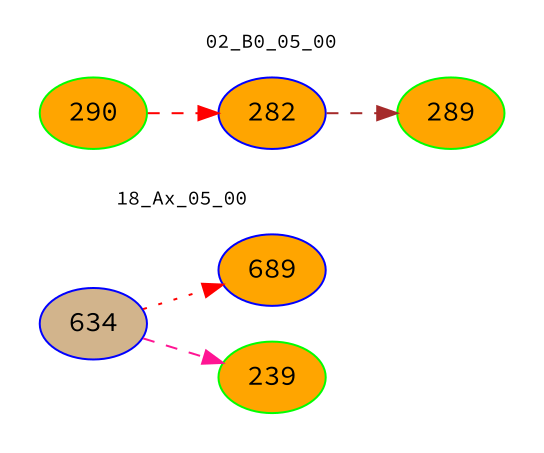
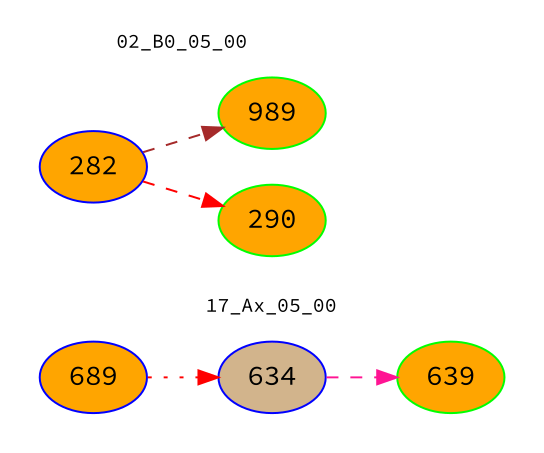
edge "290" -> "282": reversed
node "289": label "289" -> "989"
cluster "18_Ax_05_00": label "18_Ax_05_00" -> "17_Ax_05_00"
edge "634" -> "689": reversed
node "239": label "239" -> "639"
